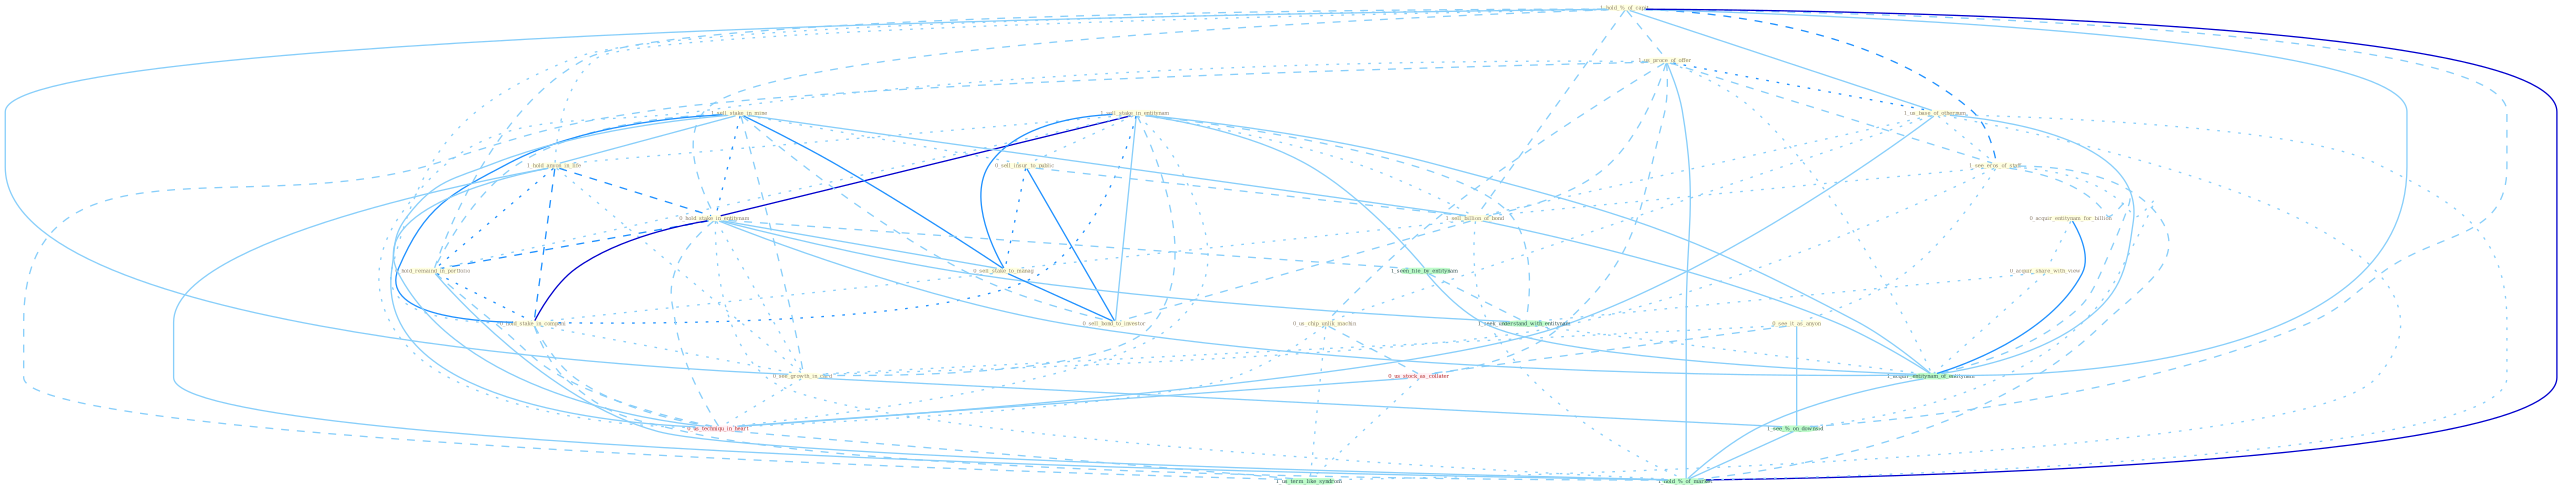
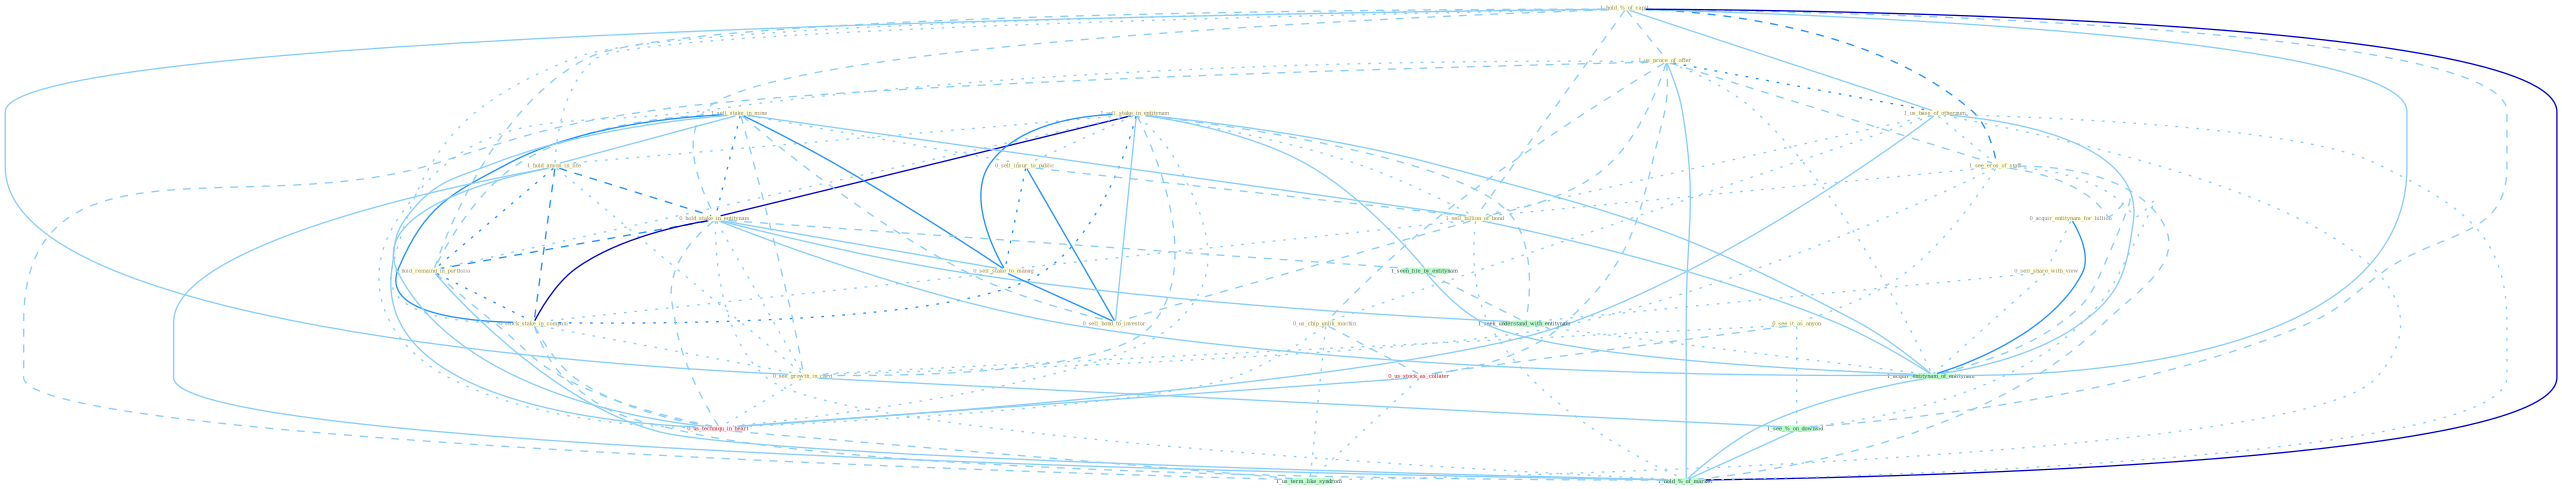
node "0_acquir_share_with_view": label "0_acquir_share_with_view" -> "0_sell_share_with_view"
node "0_hold_stake_in_compani": label "0_hold_stake_in_compani" -> "0_stock_stake_in_compani"
edge "0_see_it_as_anyon" -- "1_see_%_on_downsid": style solid -> dotted
